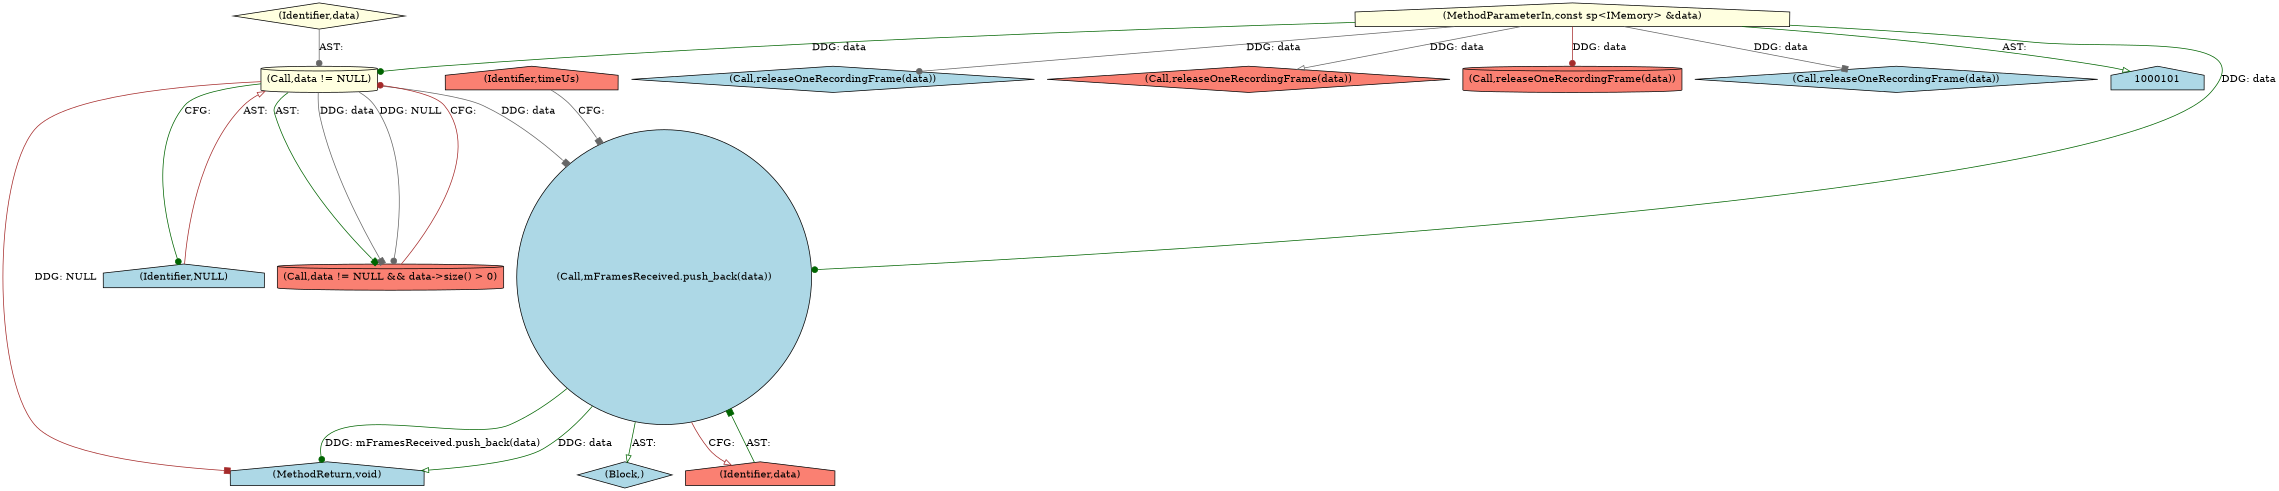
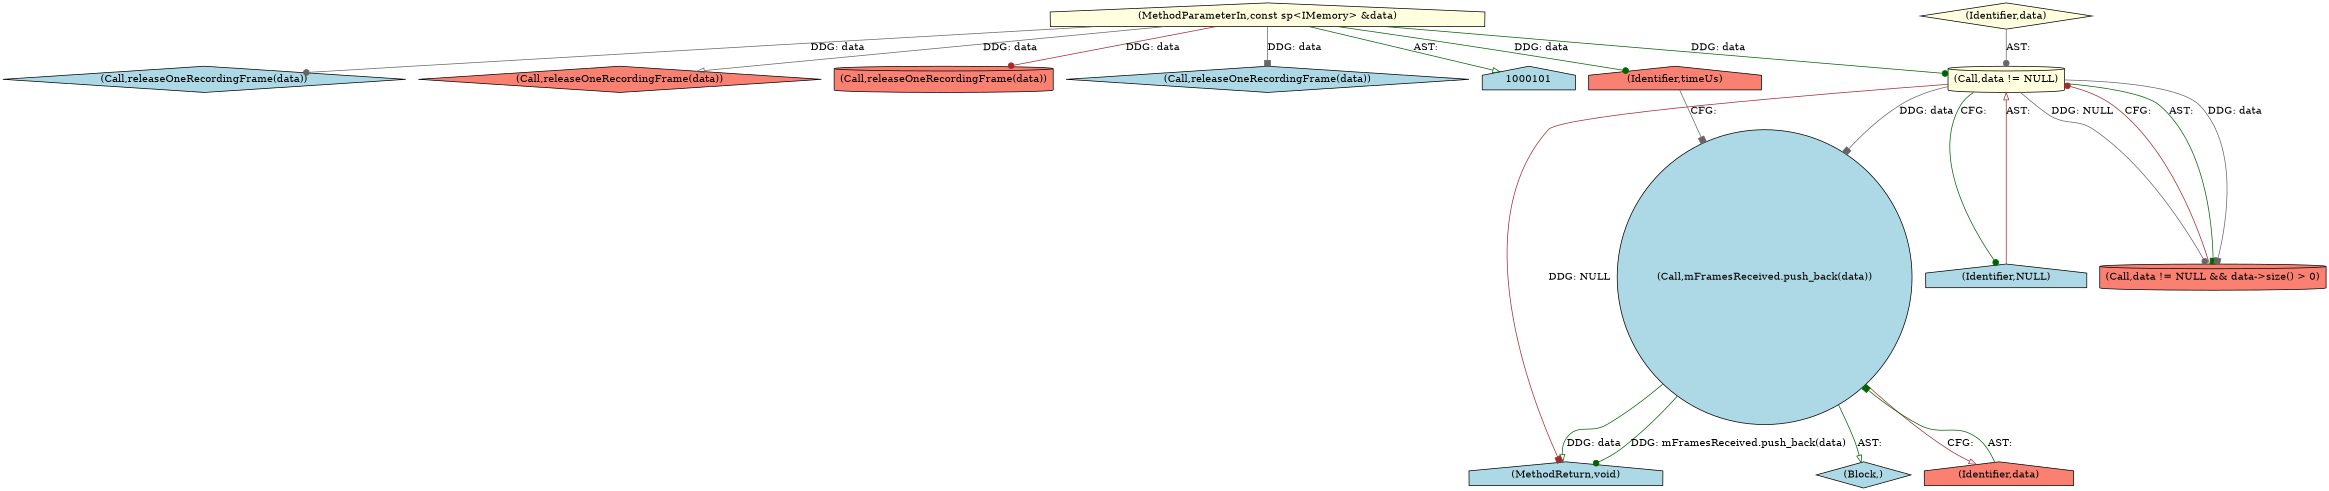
edge "(MethodParameterIn,const sp<IMemory> &data)" -> "(Call,mFramesReceived.push_back(data))": now "(MethodParameterIn,const sp<IMemory> &data)" -> "(Identifier,timeUs)"
